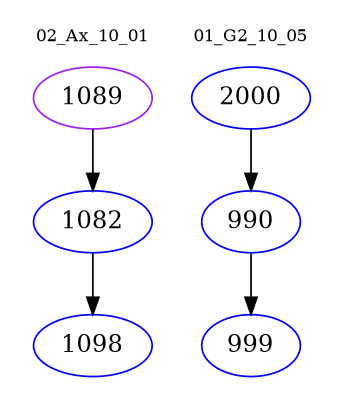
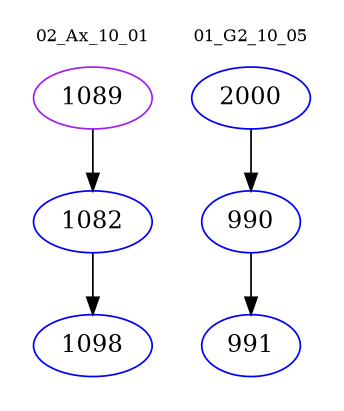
node "999": label "999" -> "991"
